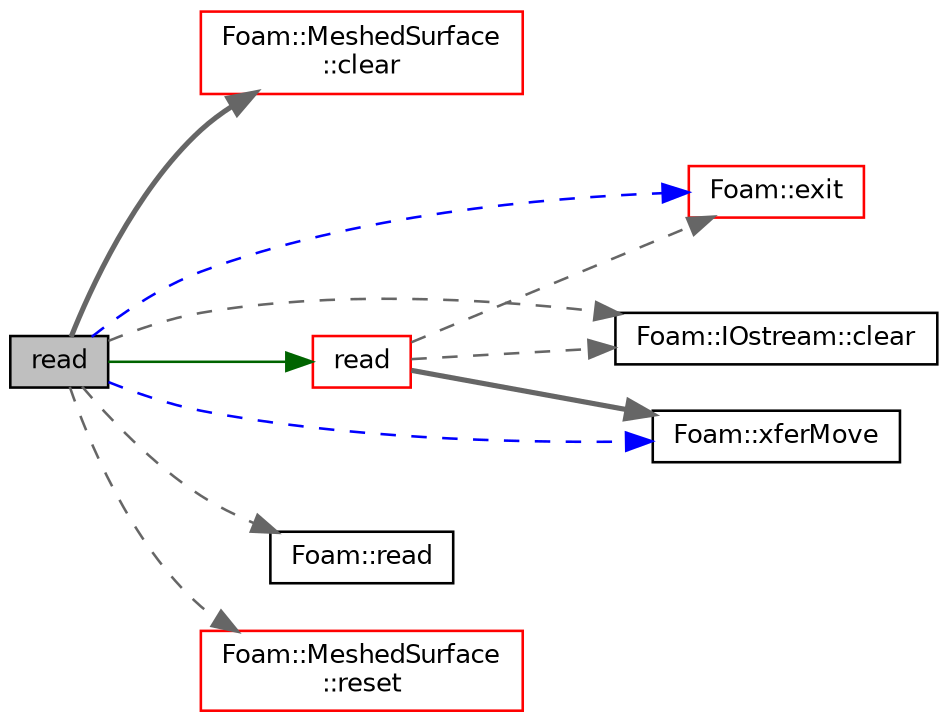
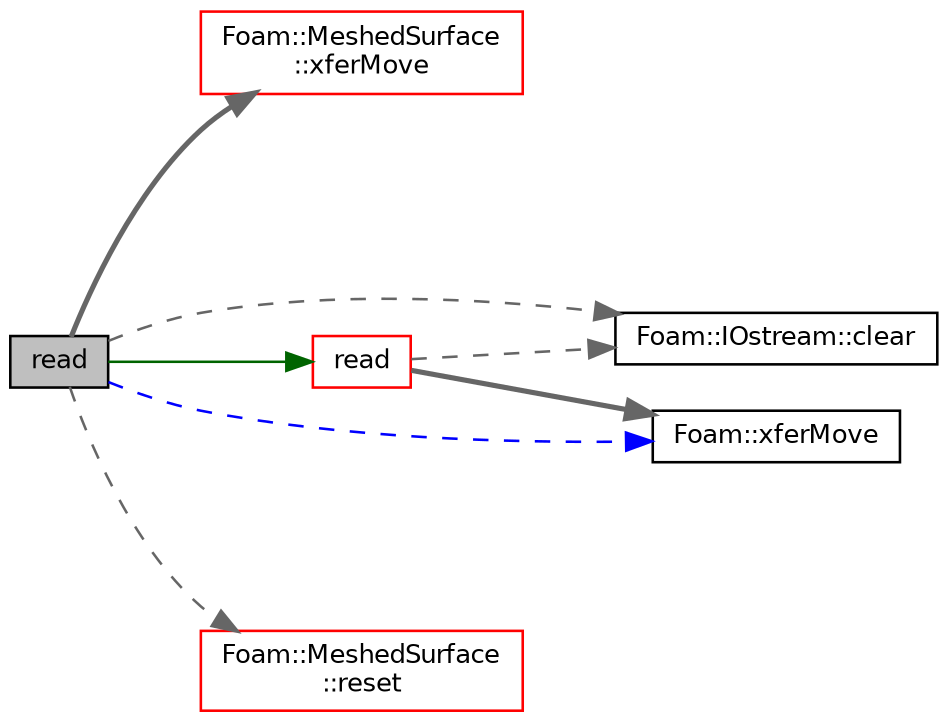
node "Foam::MeshedSurface ::clear": label "Foam::MeshedSurface ::clear" -> "Foam::MeshedSurface ::xferMove"
node "Foam::exit": removed
node "Foam::read": removed
